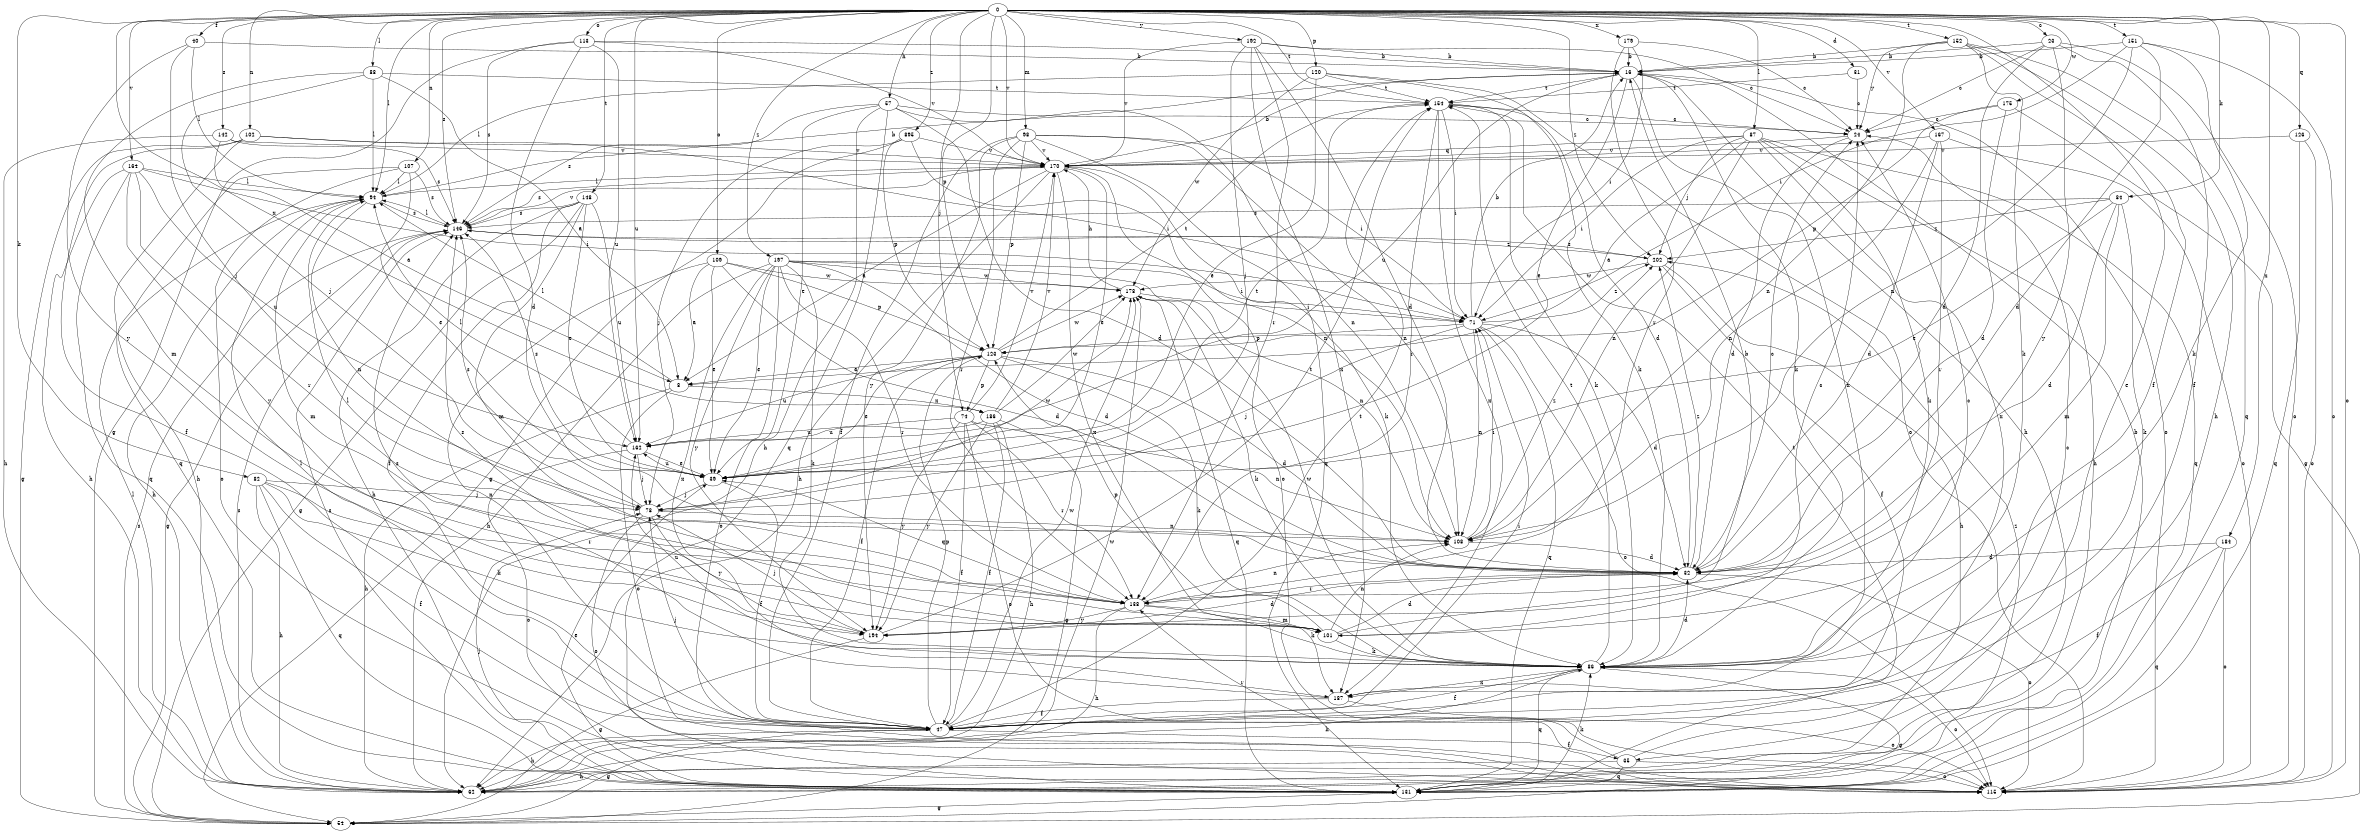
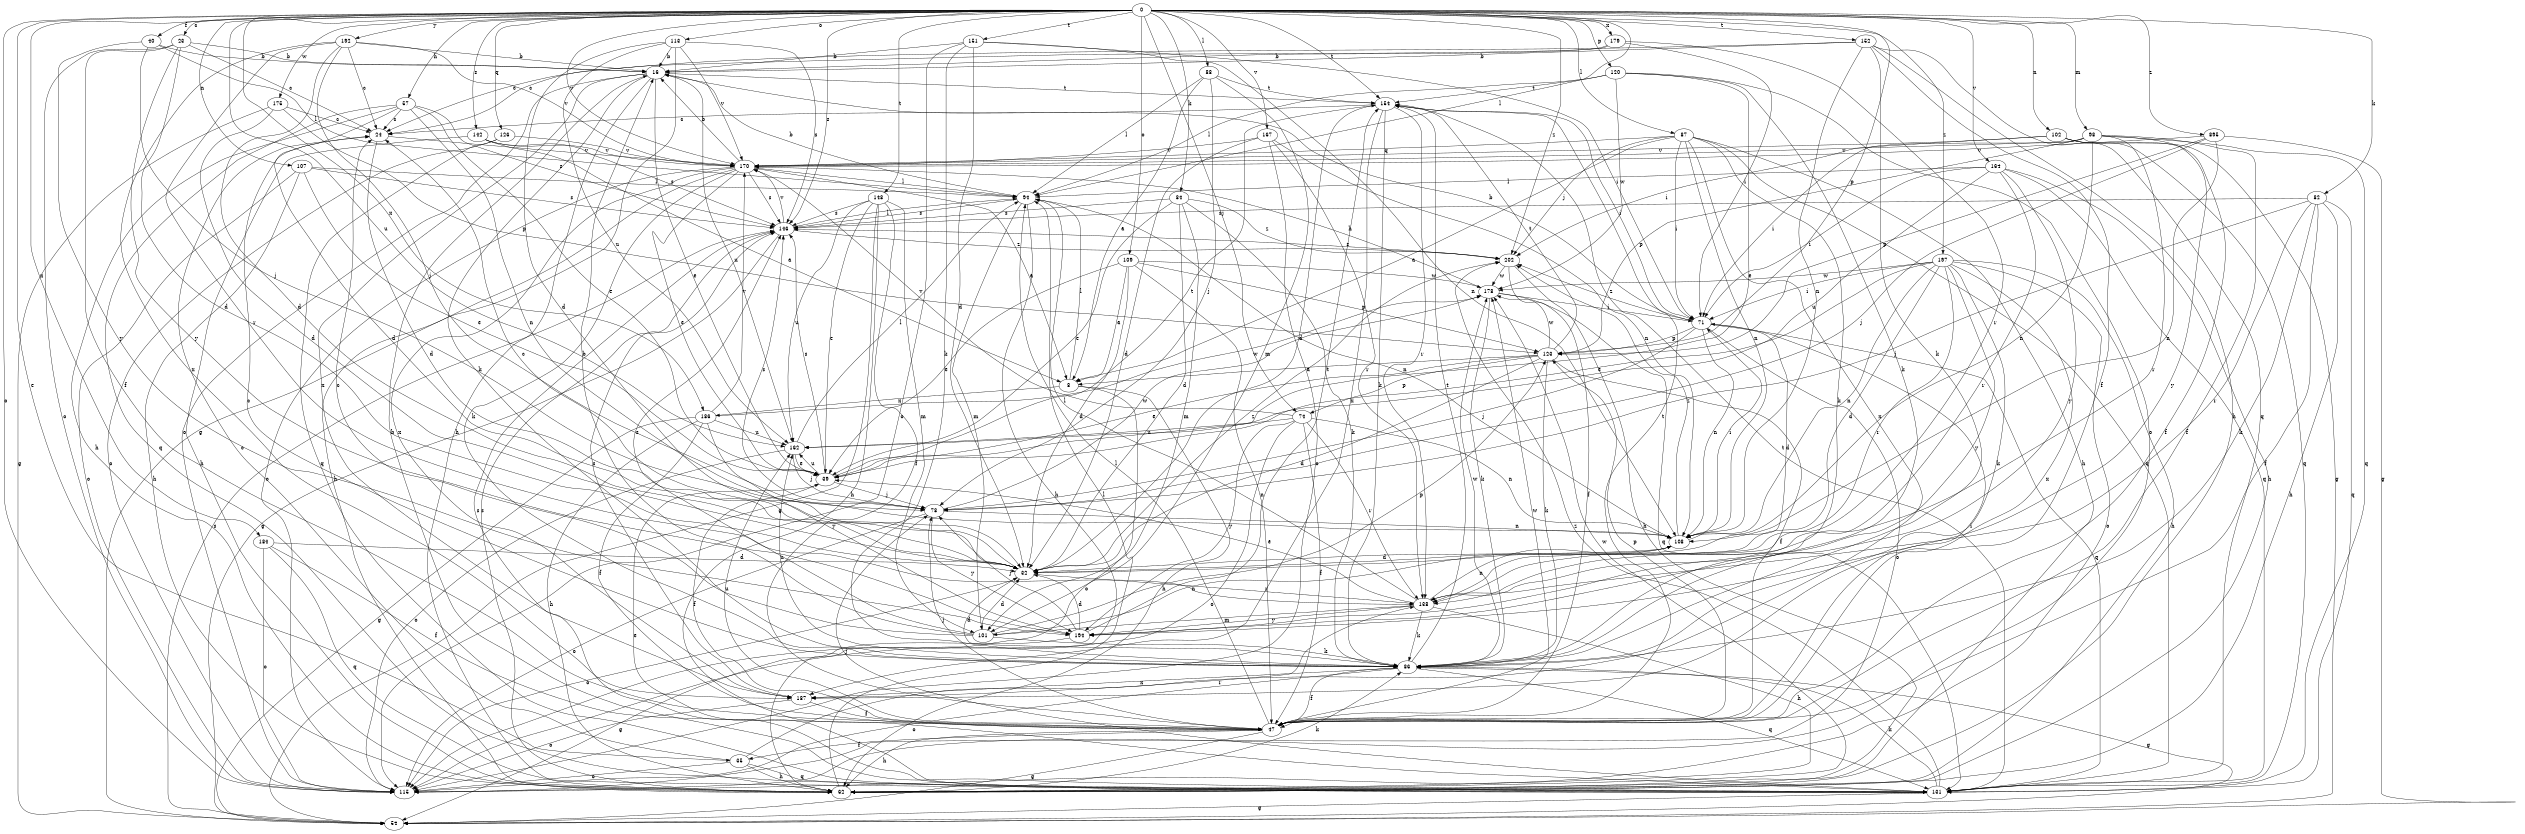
node "31": removed
edge "152" -> "24": label "y" -> "c"
edge "102" -> "71": now "102" -> "202"
edge "82" -> "146": added, label "s"
edge "123" -> "162": now "47" -> "162"
edge "138" -> "39": label "q" -> "e"
